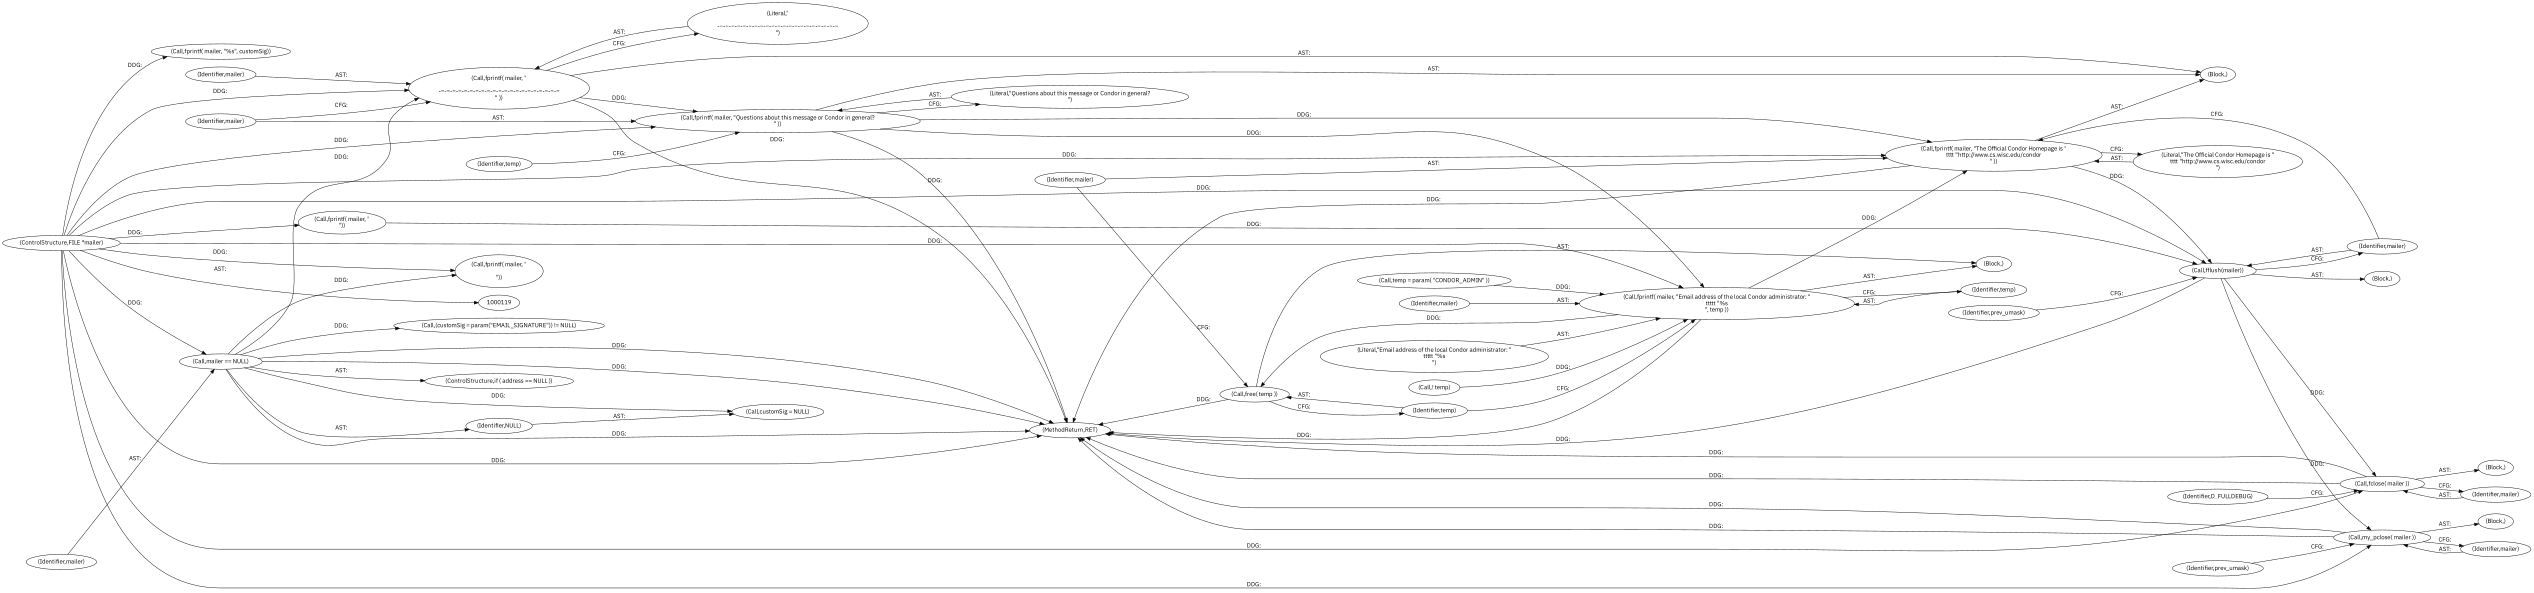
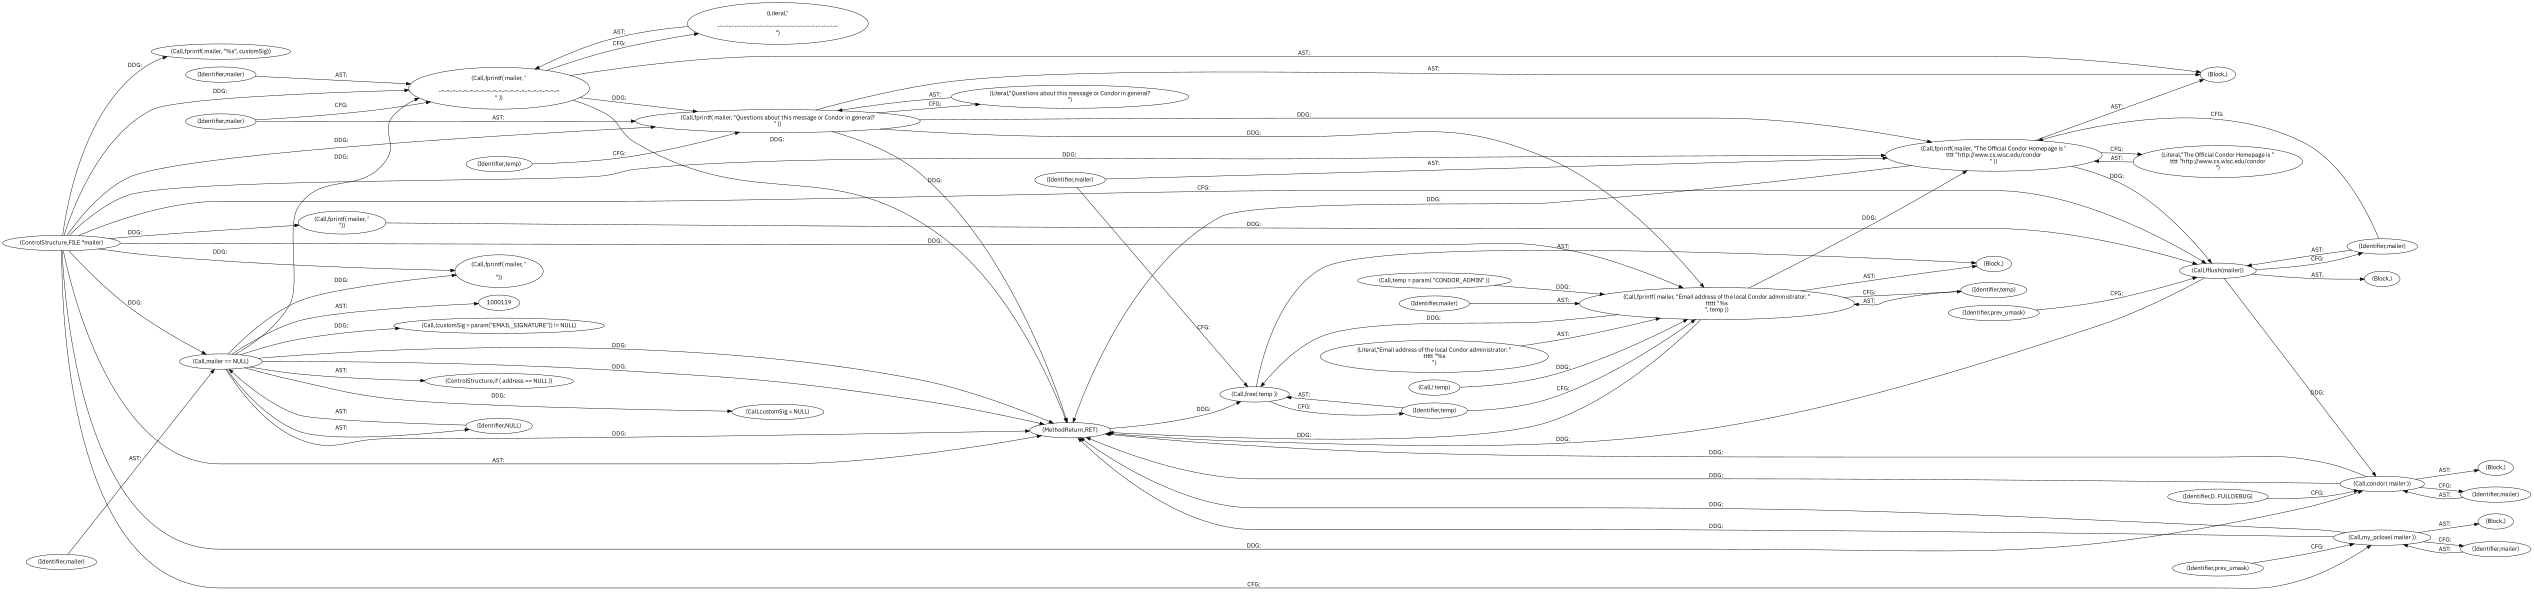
edge "(ControlStructure,FILE *mailer)" -> "(Call,fflush(mailer))": label "DDG: " -> "CFG: "
edge "(ControlStructure,FILE *mailer)" -> "1000119": now "(Call,mailer == NULL)" -> "1000119"
edge "(Call,free( temp ))" -> "(MethodReturn,RET)": reversed
edge "(Call,fflush(mailer))" -> "(Call,my_pclose( mailer ))": removed, label "DDG:"
edge "(Identifier,NULL)" -> "(Call,customSig = NULL)": now "(Identifier,NULL)" -> "(Call,mailer == NULL)"
edge "(ControlStructure,FILE *mailer)" -> "(MethodReturn,RET)": label "DDG: " -> "AST: "
node "(Call,fclose( mailer ))": label "(Call,fclose( mailer ))" -> "(Call,condor( mailer ))"
edge "(ControlStructure,FILE *mailer)" -> "(Call,my_pclose( mailer ))": label "DDG: " -> "CFG: "
